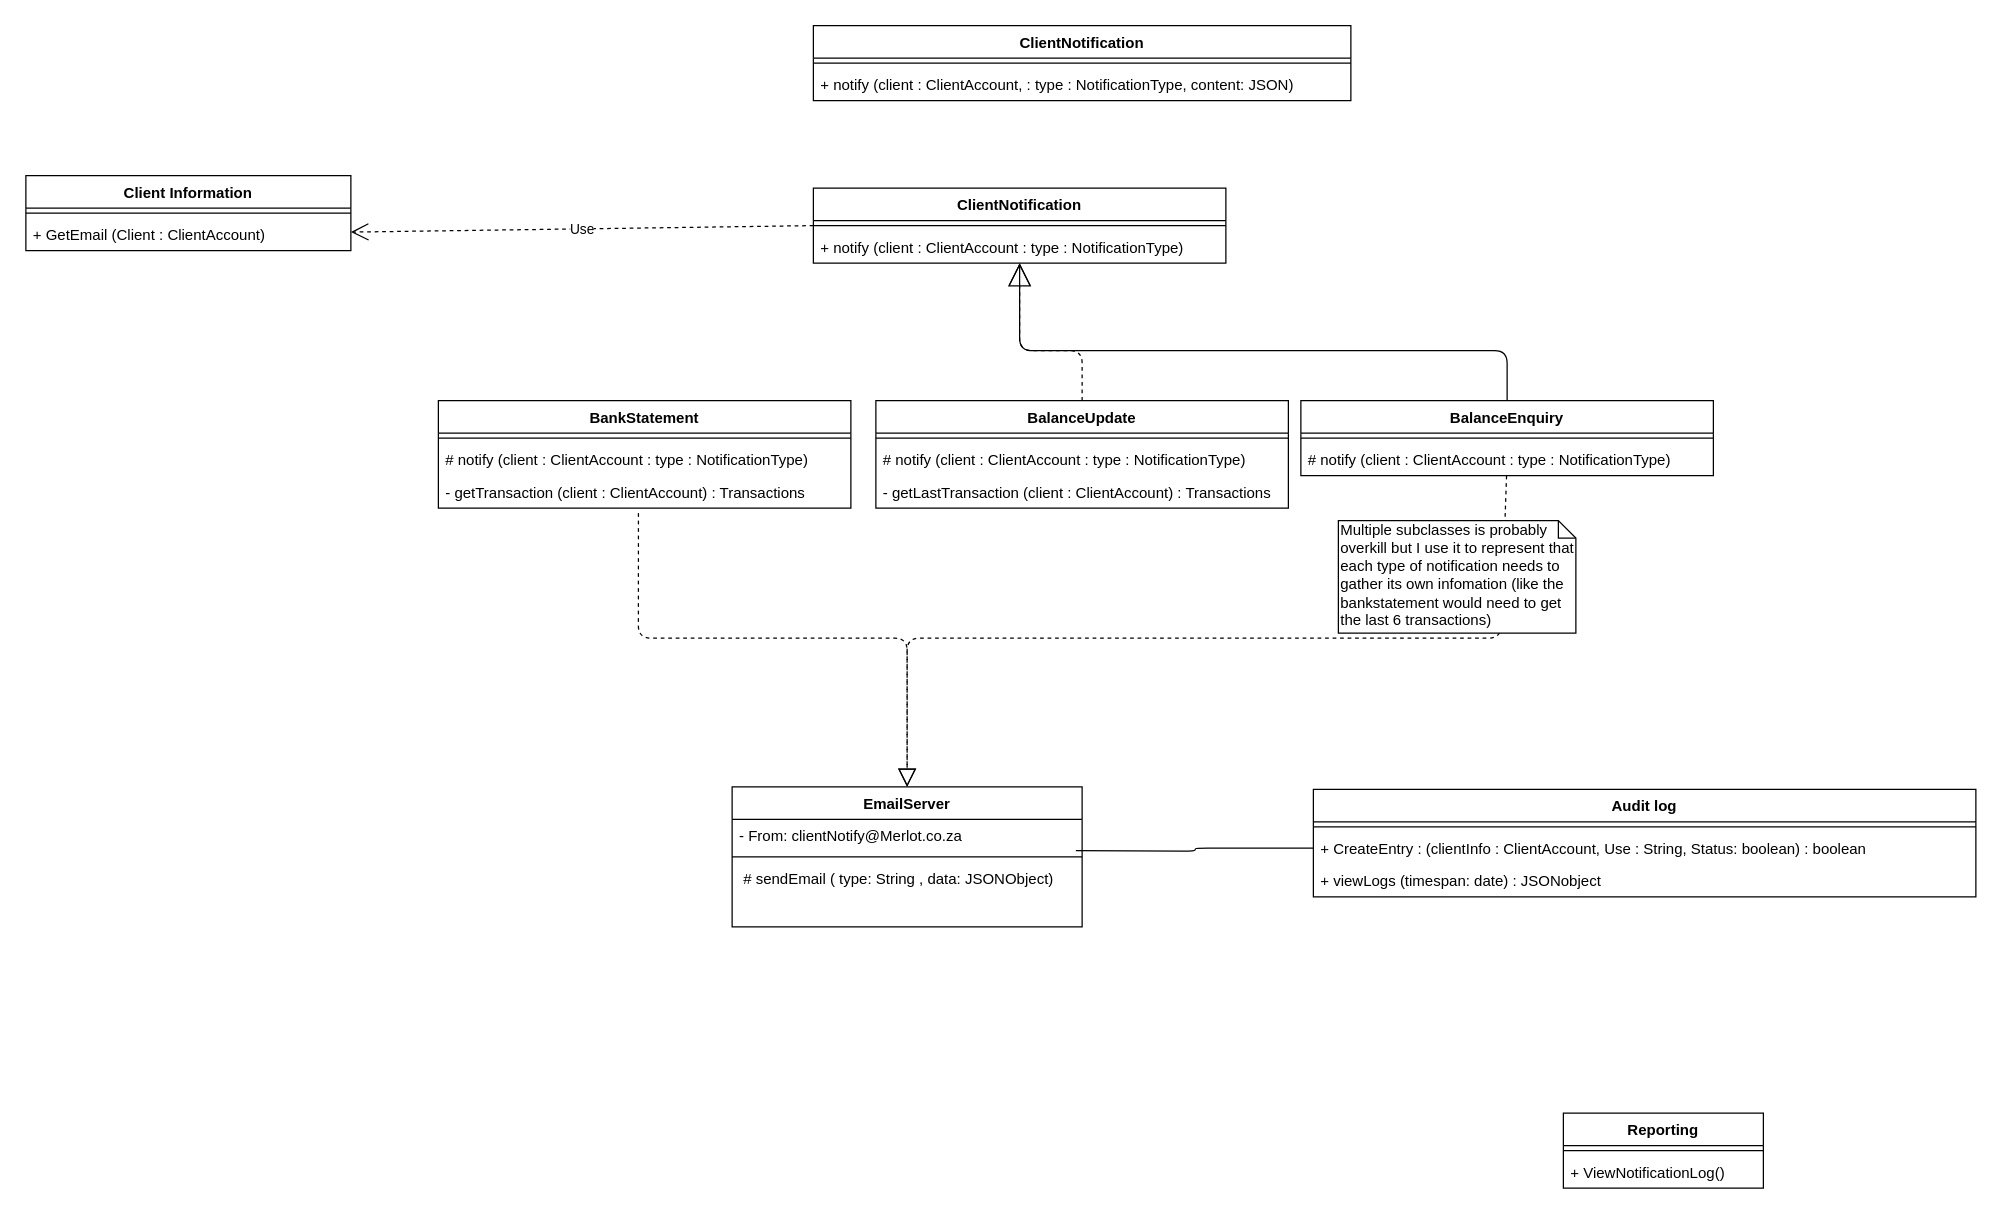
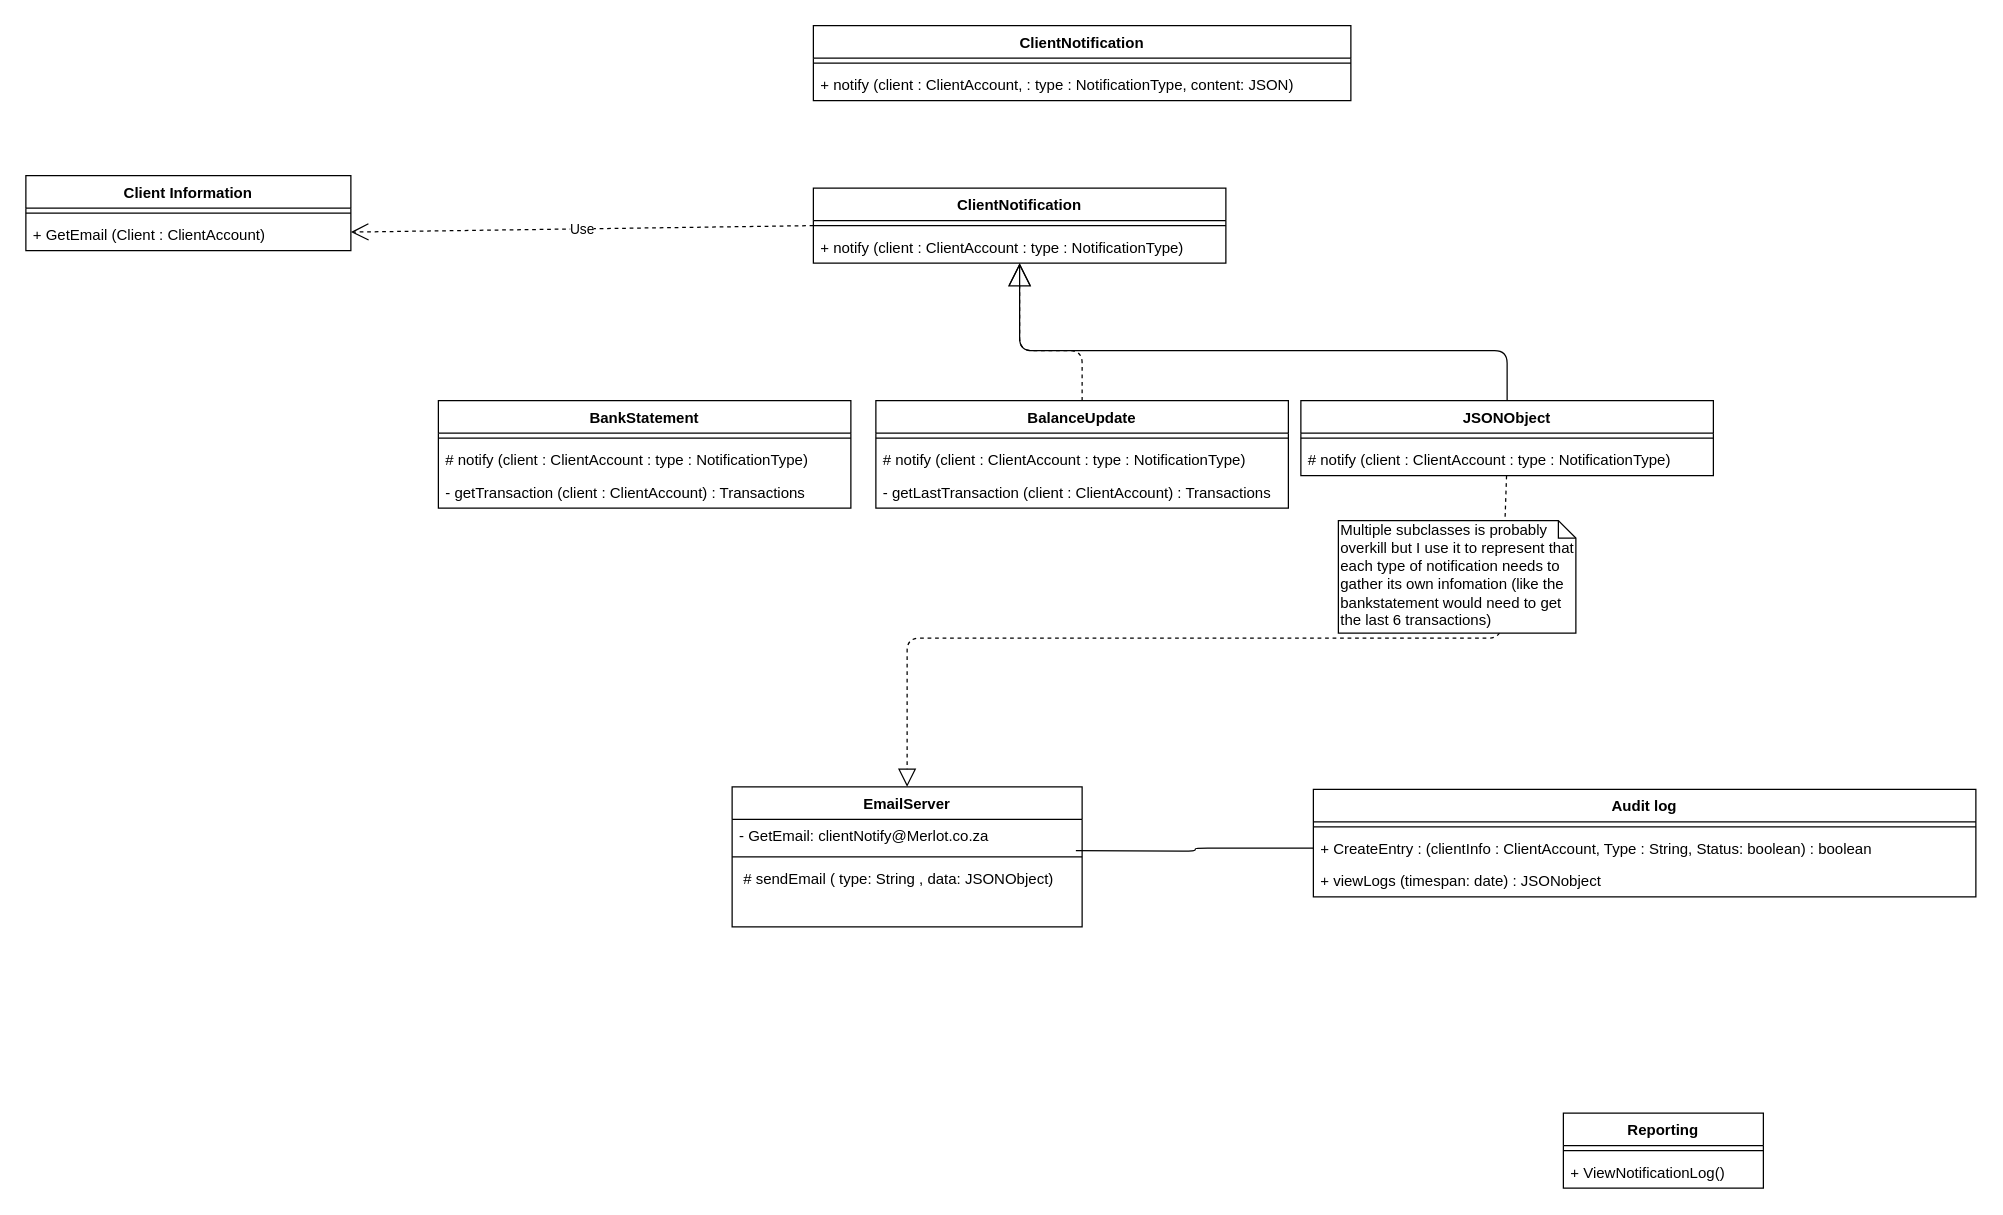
node "BalanceEnquiry": label "BalanceEnquiry" -> "JSONObject"
edge "- getTransaction (client : ClientAccount) : Transactions" -> "EmailServer": removed
node "- From: clientNotify@Merlot.co.za": label "- From: clientNotify@Merlot.co.za" -> "- GetEmail: clientNotify@Merlot.co.za"
node "+ CreateEntry : (clientInfo : ClientAccount, Use : String, Status: boolean) : boolean": label "+ CreateEntry : (clientInfo : ClientAccount, Use : String, Status: boolean) : boolean" -> "+ CreateEntry : (clientInfo : ClientAccount, Type : String, Status: boolean) : boolean"
